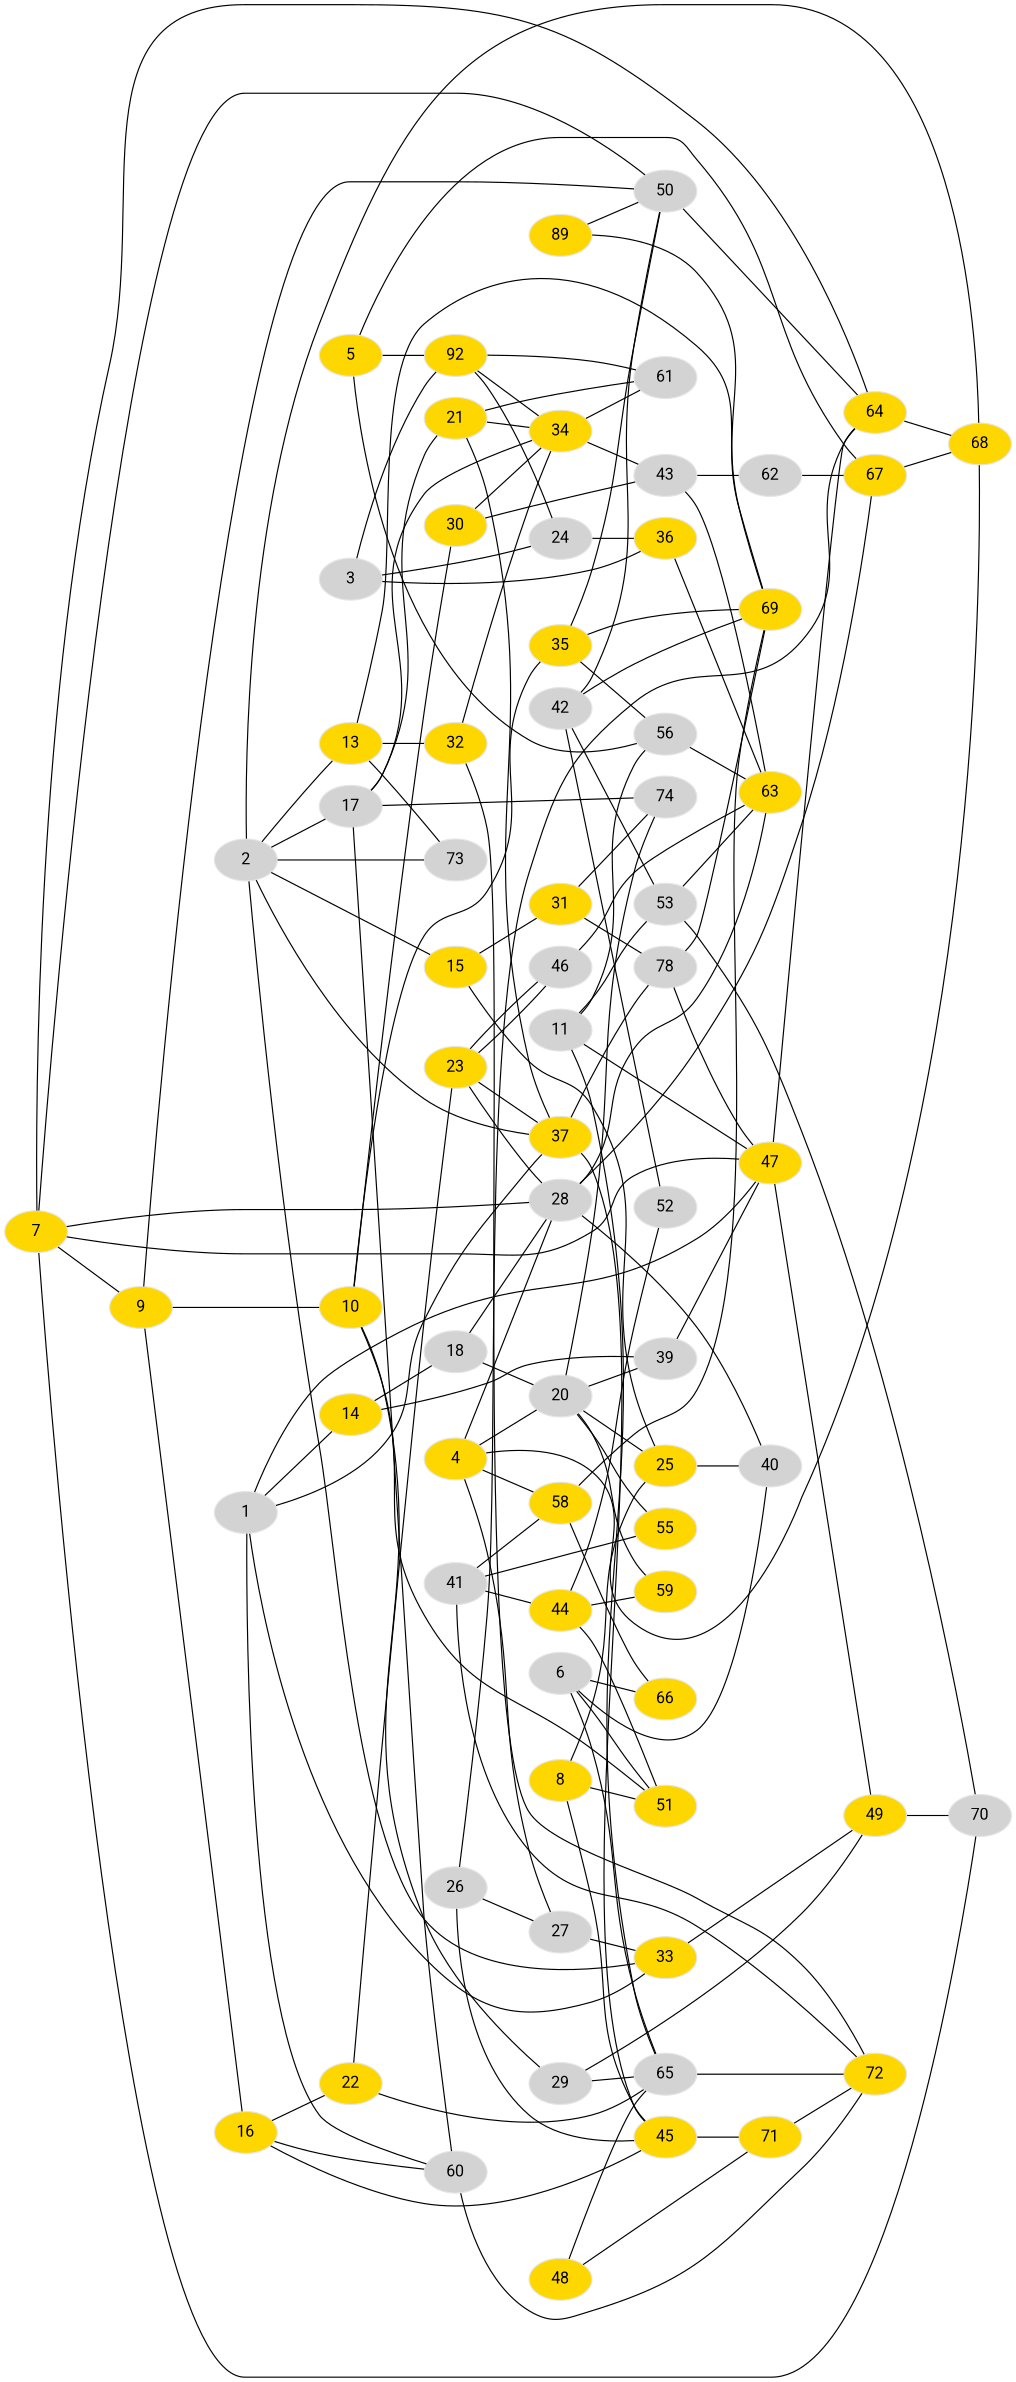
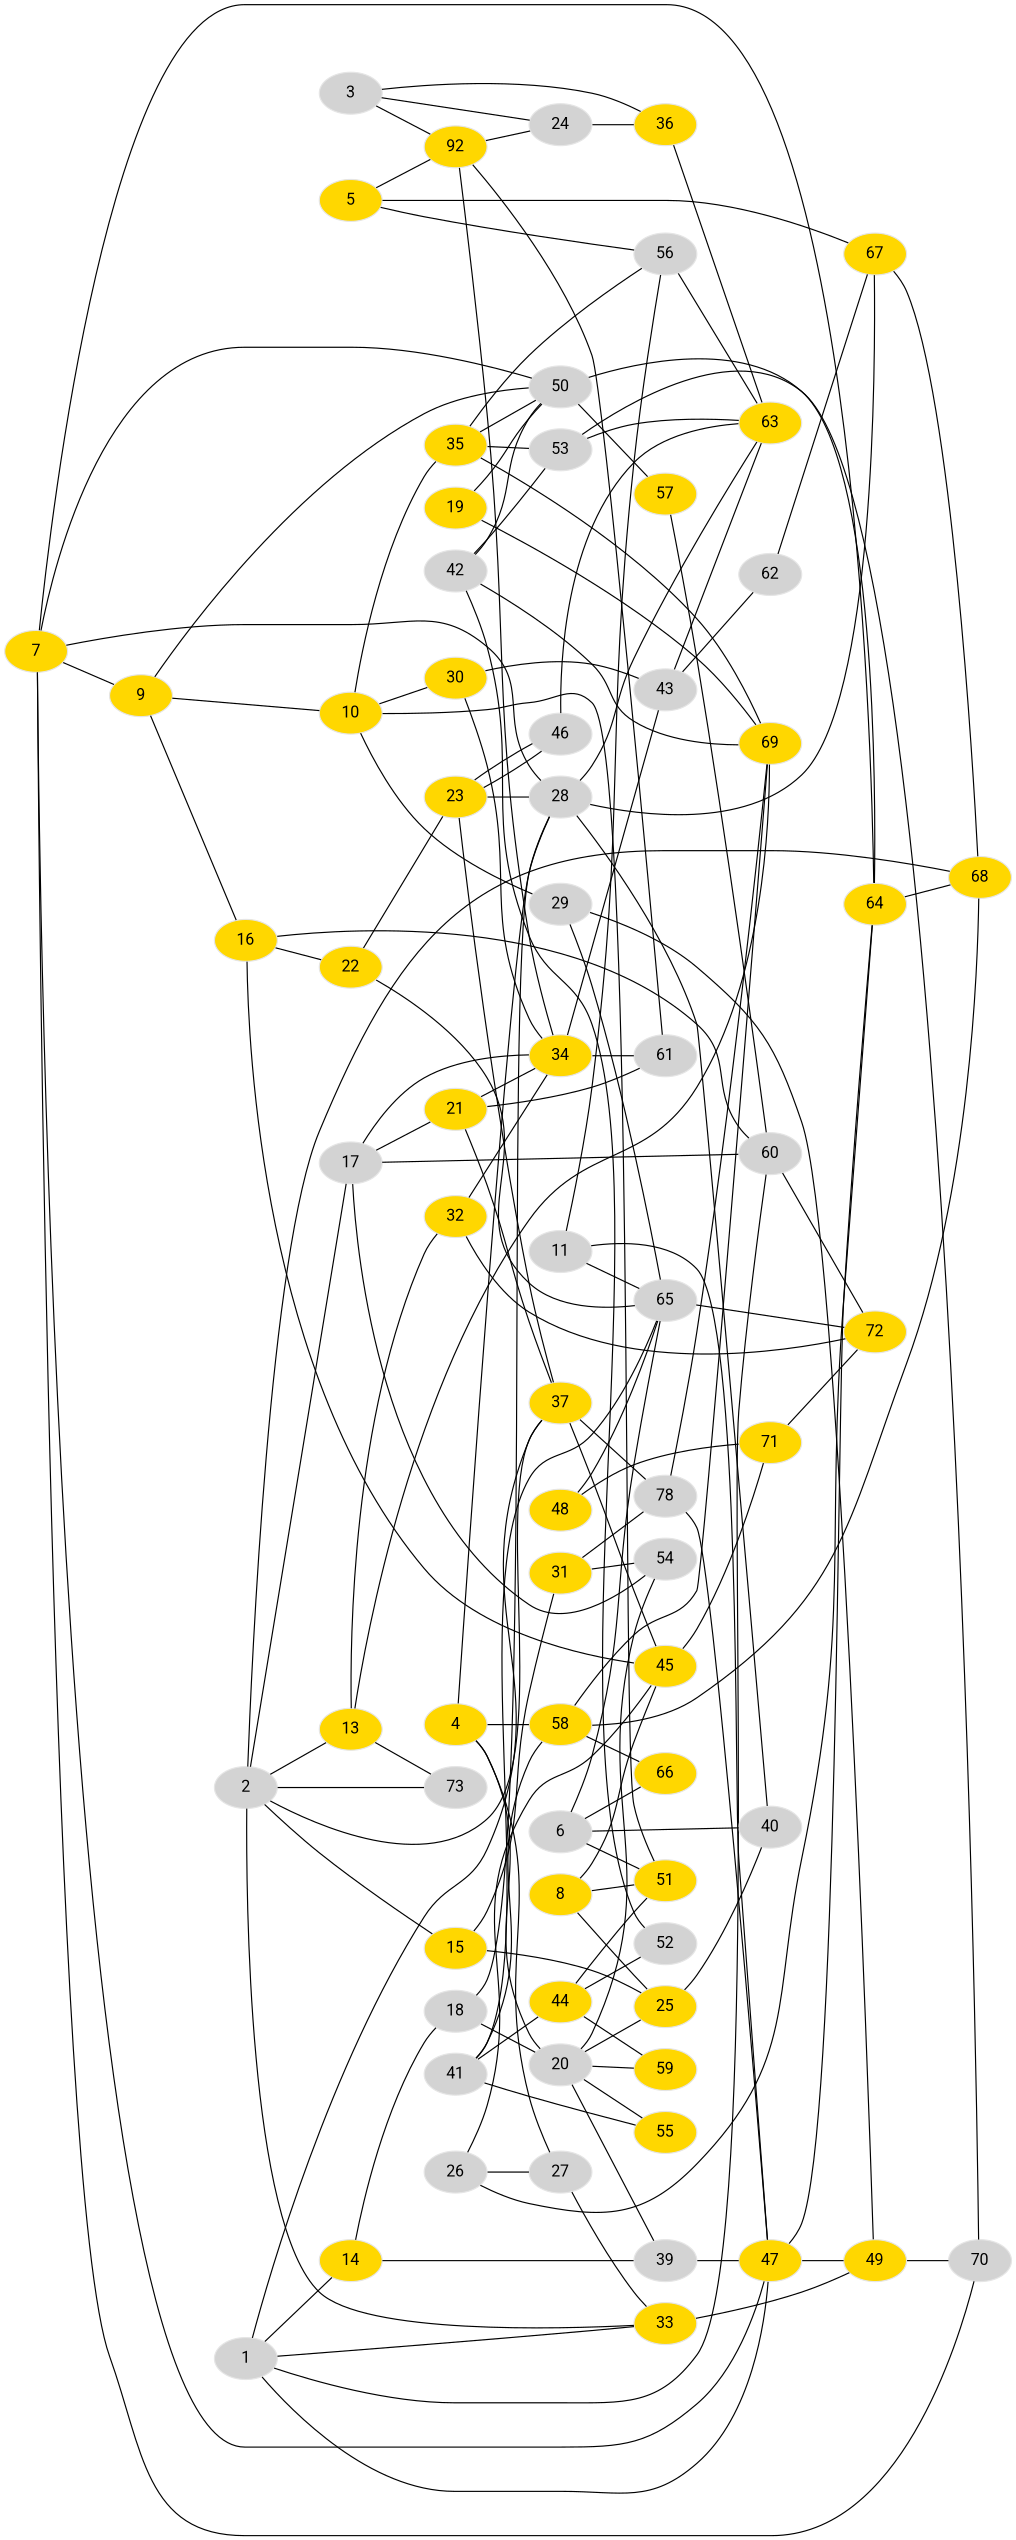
node "89": label "89" -> "19"
node "57": added
node "74": label "74" -> "54"
edge "53" -- "11": now "53" -- "35"
edge "68" -- "4": now "68" -- "58"
edge "41" -- "72": now "41" -- "65"
